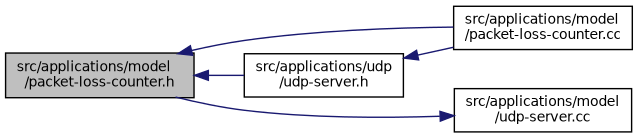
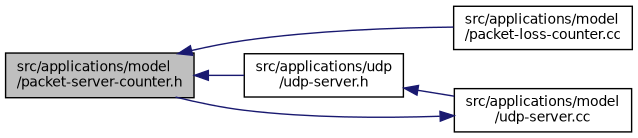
edge "src/applications/model /packet-loss-counter.cc" -> "src/applications/udp /udp-server.h": now "src/applications/model /udp-server.cc" -> "src/applications/udp /udp-server.h"
node "src/applications/model /packet-loss-counter.h": label "src/applications/model /packet-loss-counter.h" -> "src/applications/model /packet-server-counter.h"
